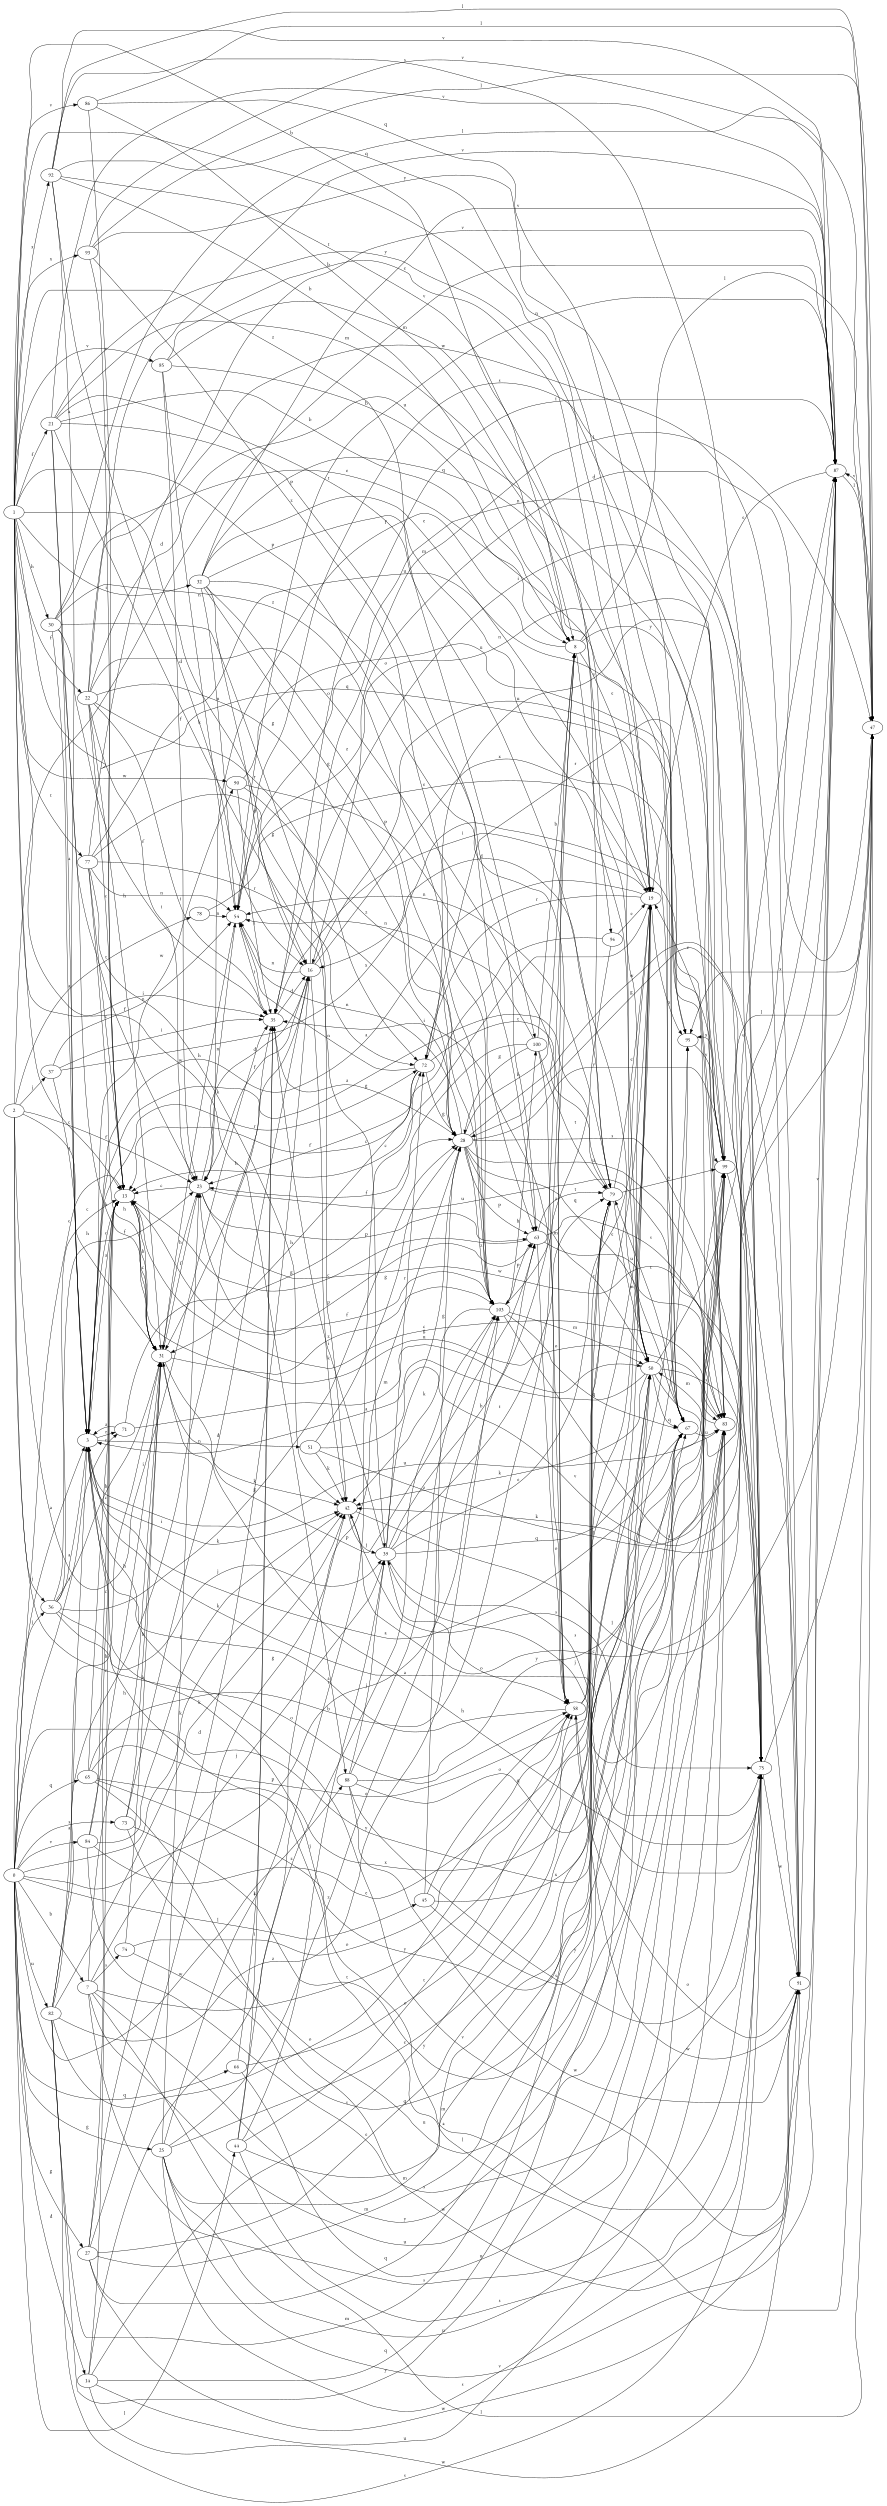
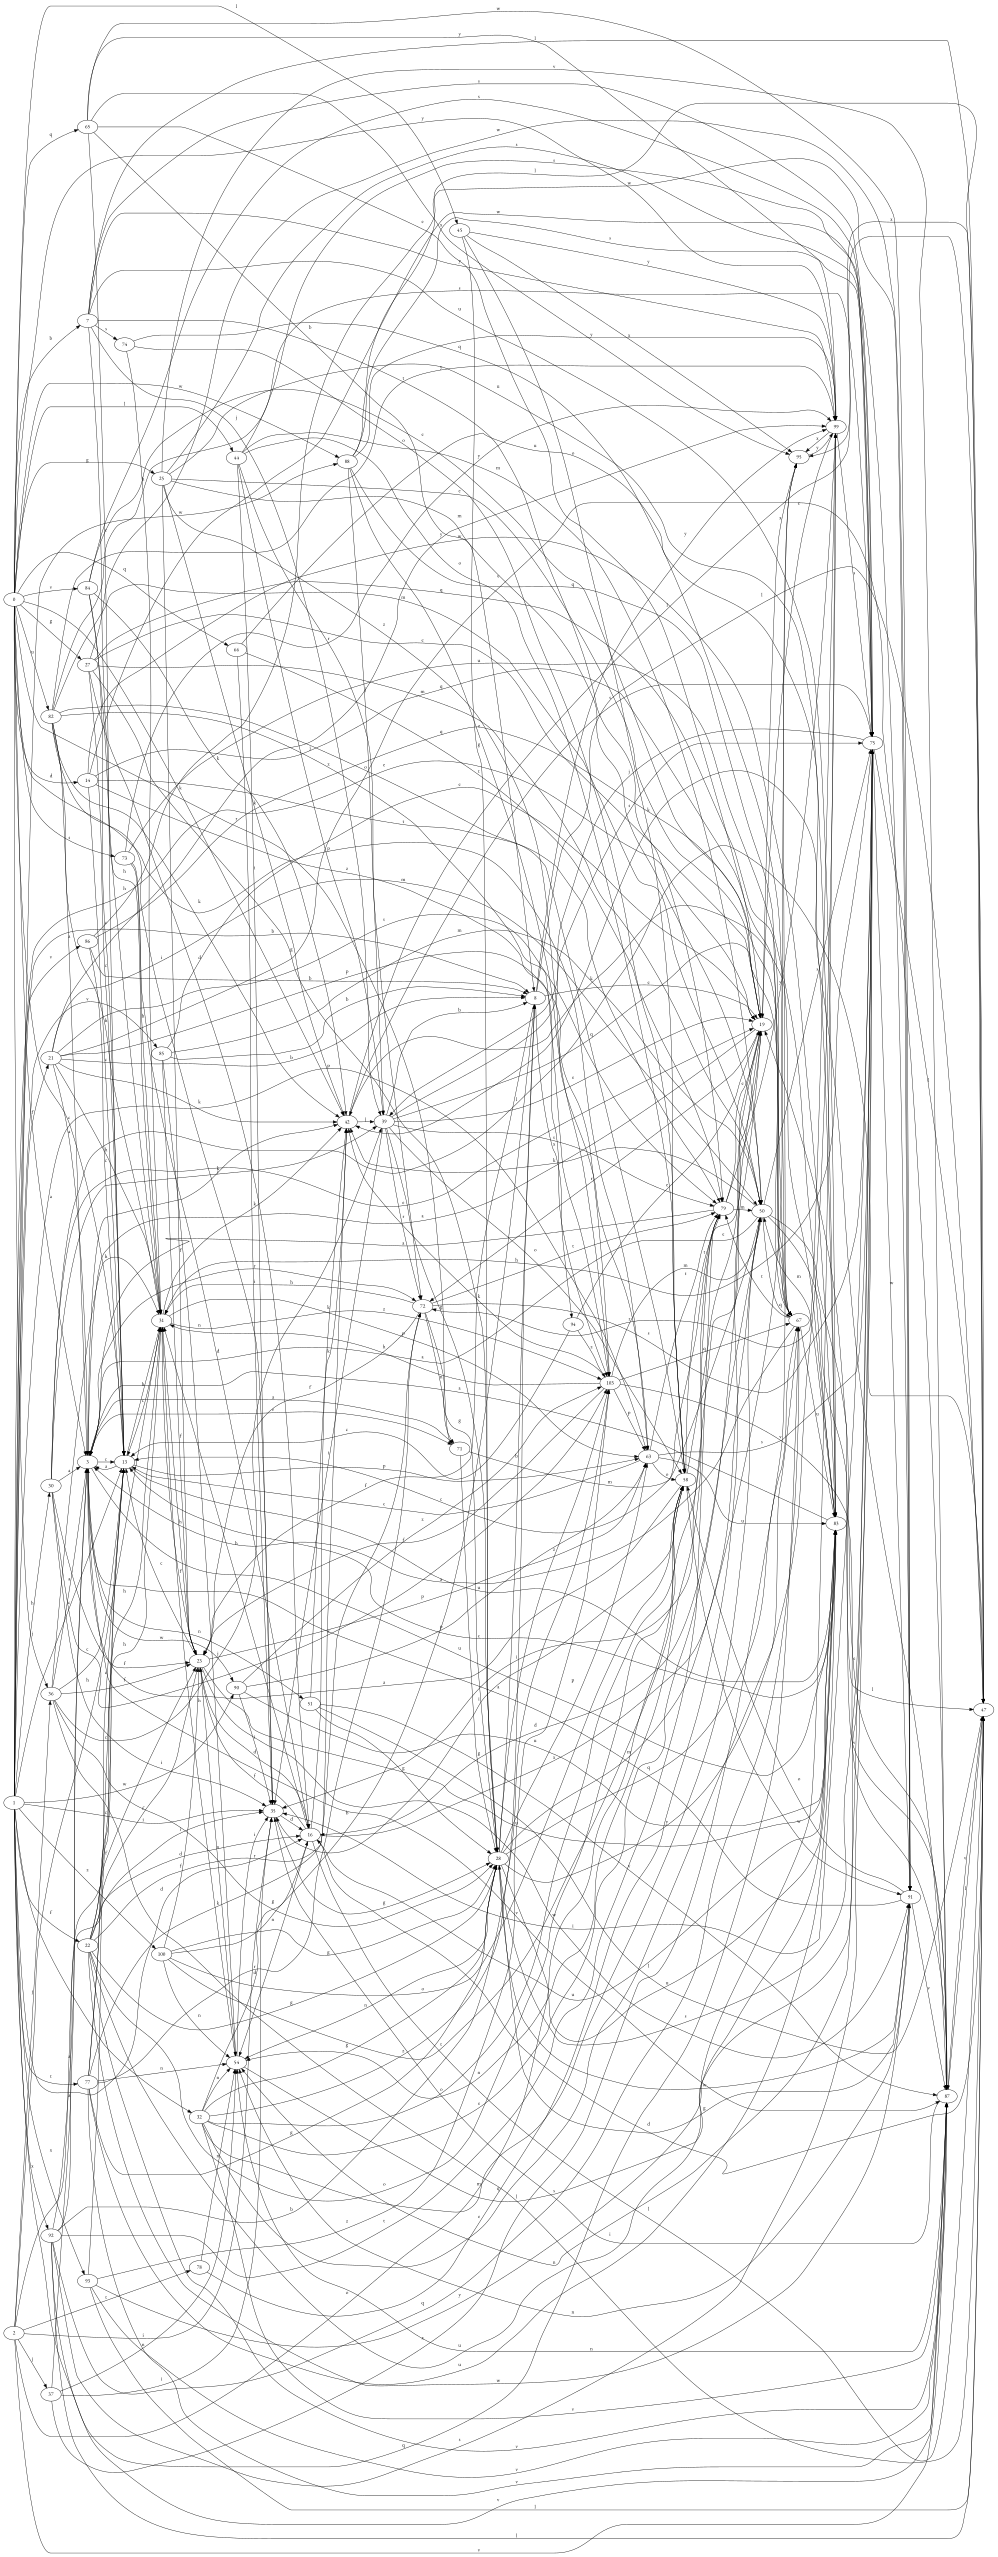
edge "72" -> "54": now "72" -> "71"
edge "103" -> "100": now "103" -> "31"
edge "87" -> "42": label "c" -> "k"
edge "14" -> "83": label "u" -> "w"
